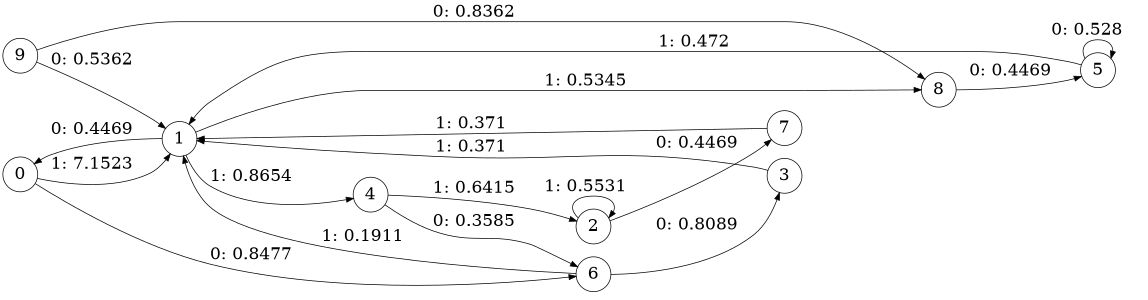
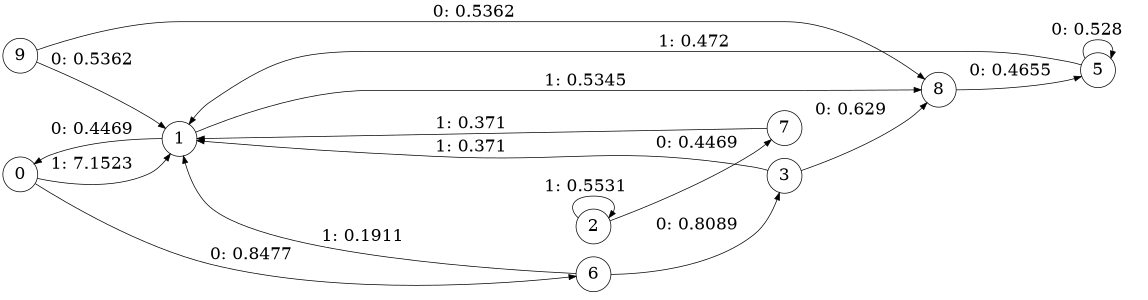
edge "9" -> "8": label "0: 0.8362   " -> "0: 0.5362   "
edge "8" -> "5": label "0: 0.4469   " -> "0: 0.4655   "
edge "3" -> "8": added, label "0: 0.629"
node "4": removed
